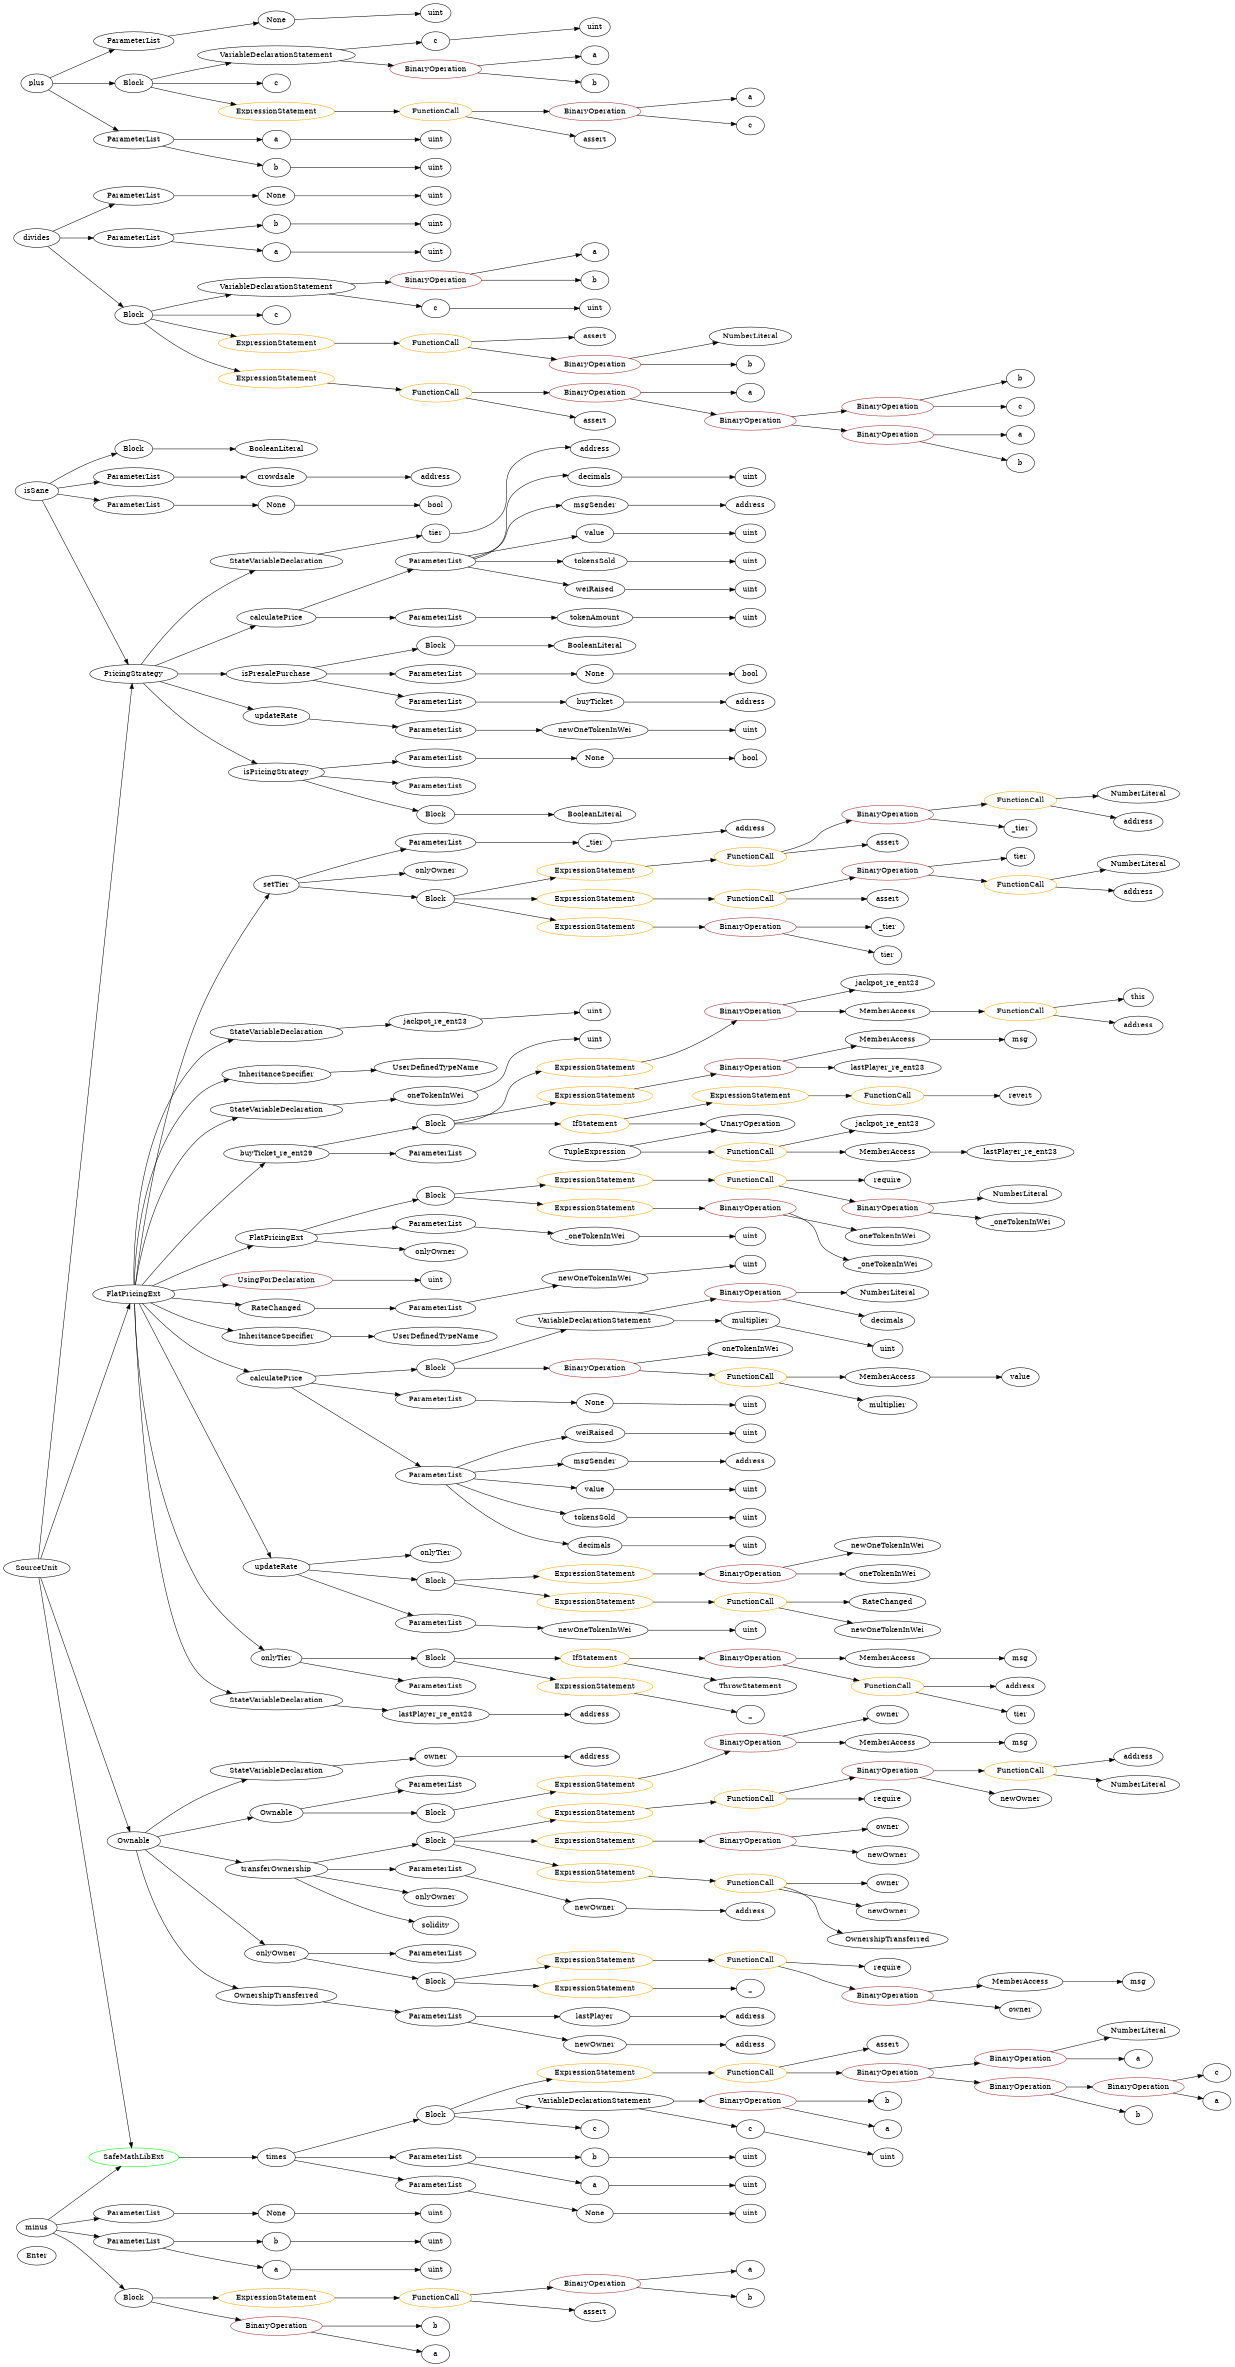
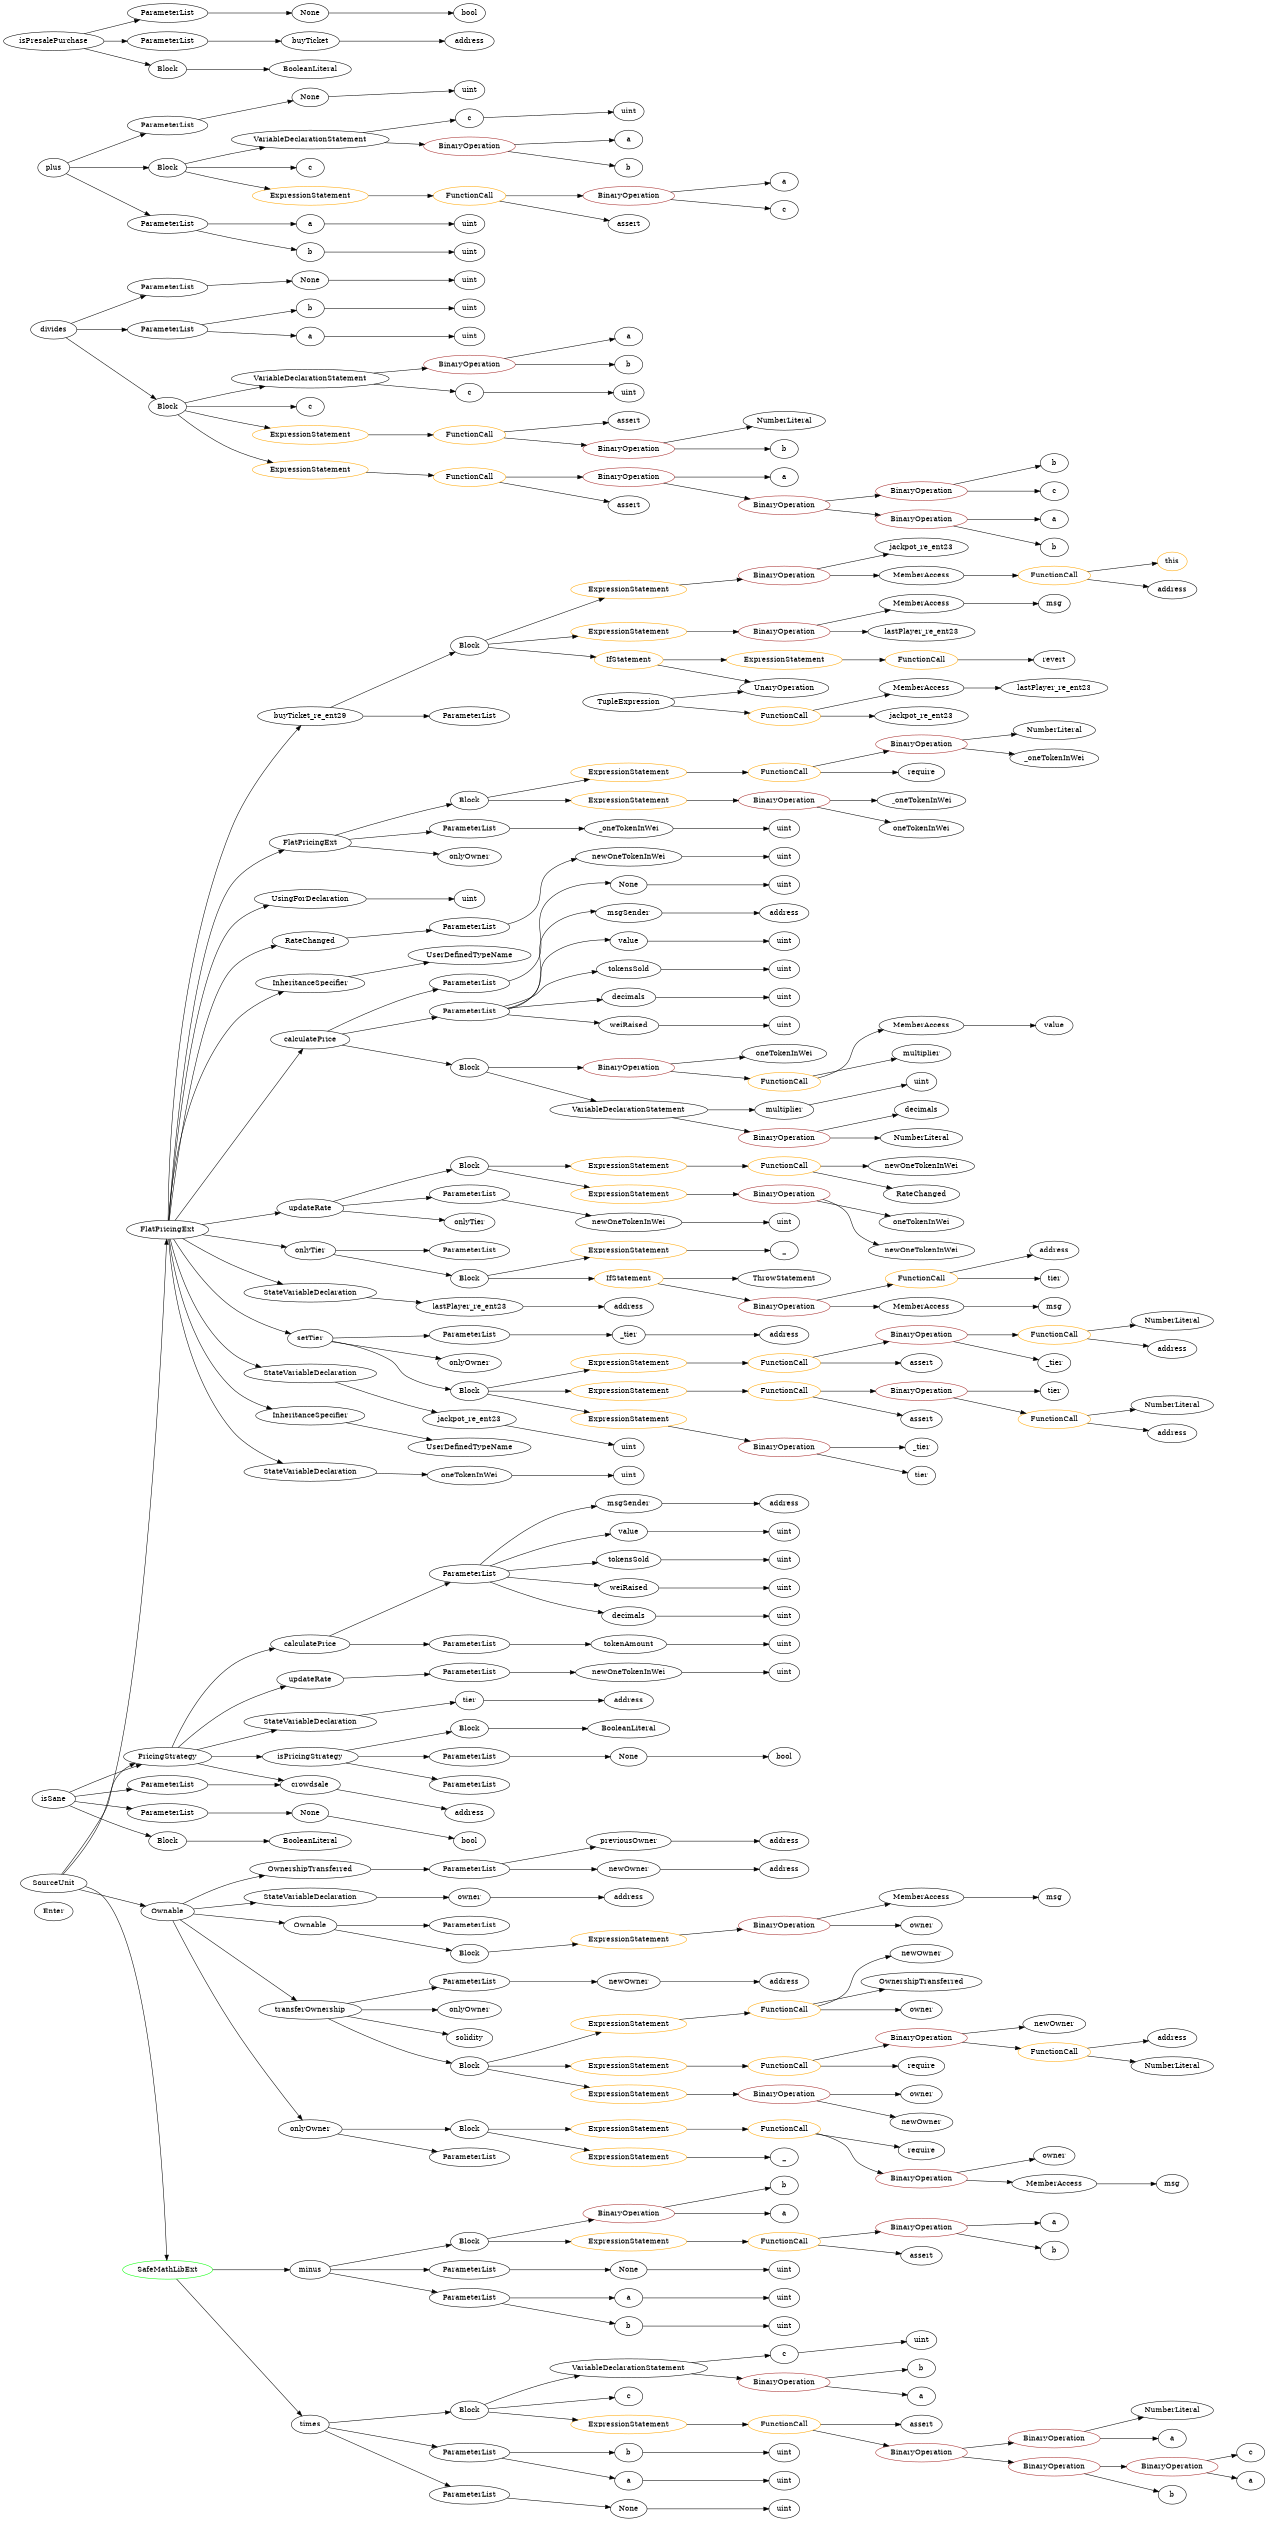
edge "PricingStrategy" -> "isPresalePurchase": now "PricingStrategy" -> "crowdsale"
node "this": color black -> orange
node "UsingForDeclaration": color brown -> black
node "lastPlayer": label "lastPlayer" -> "previousOwner"
edge "minus" -> "SafeMathLibExt": reversed
